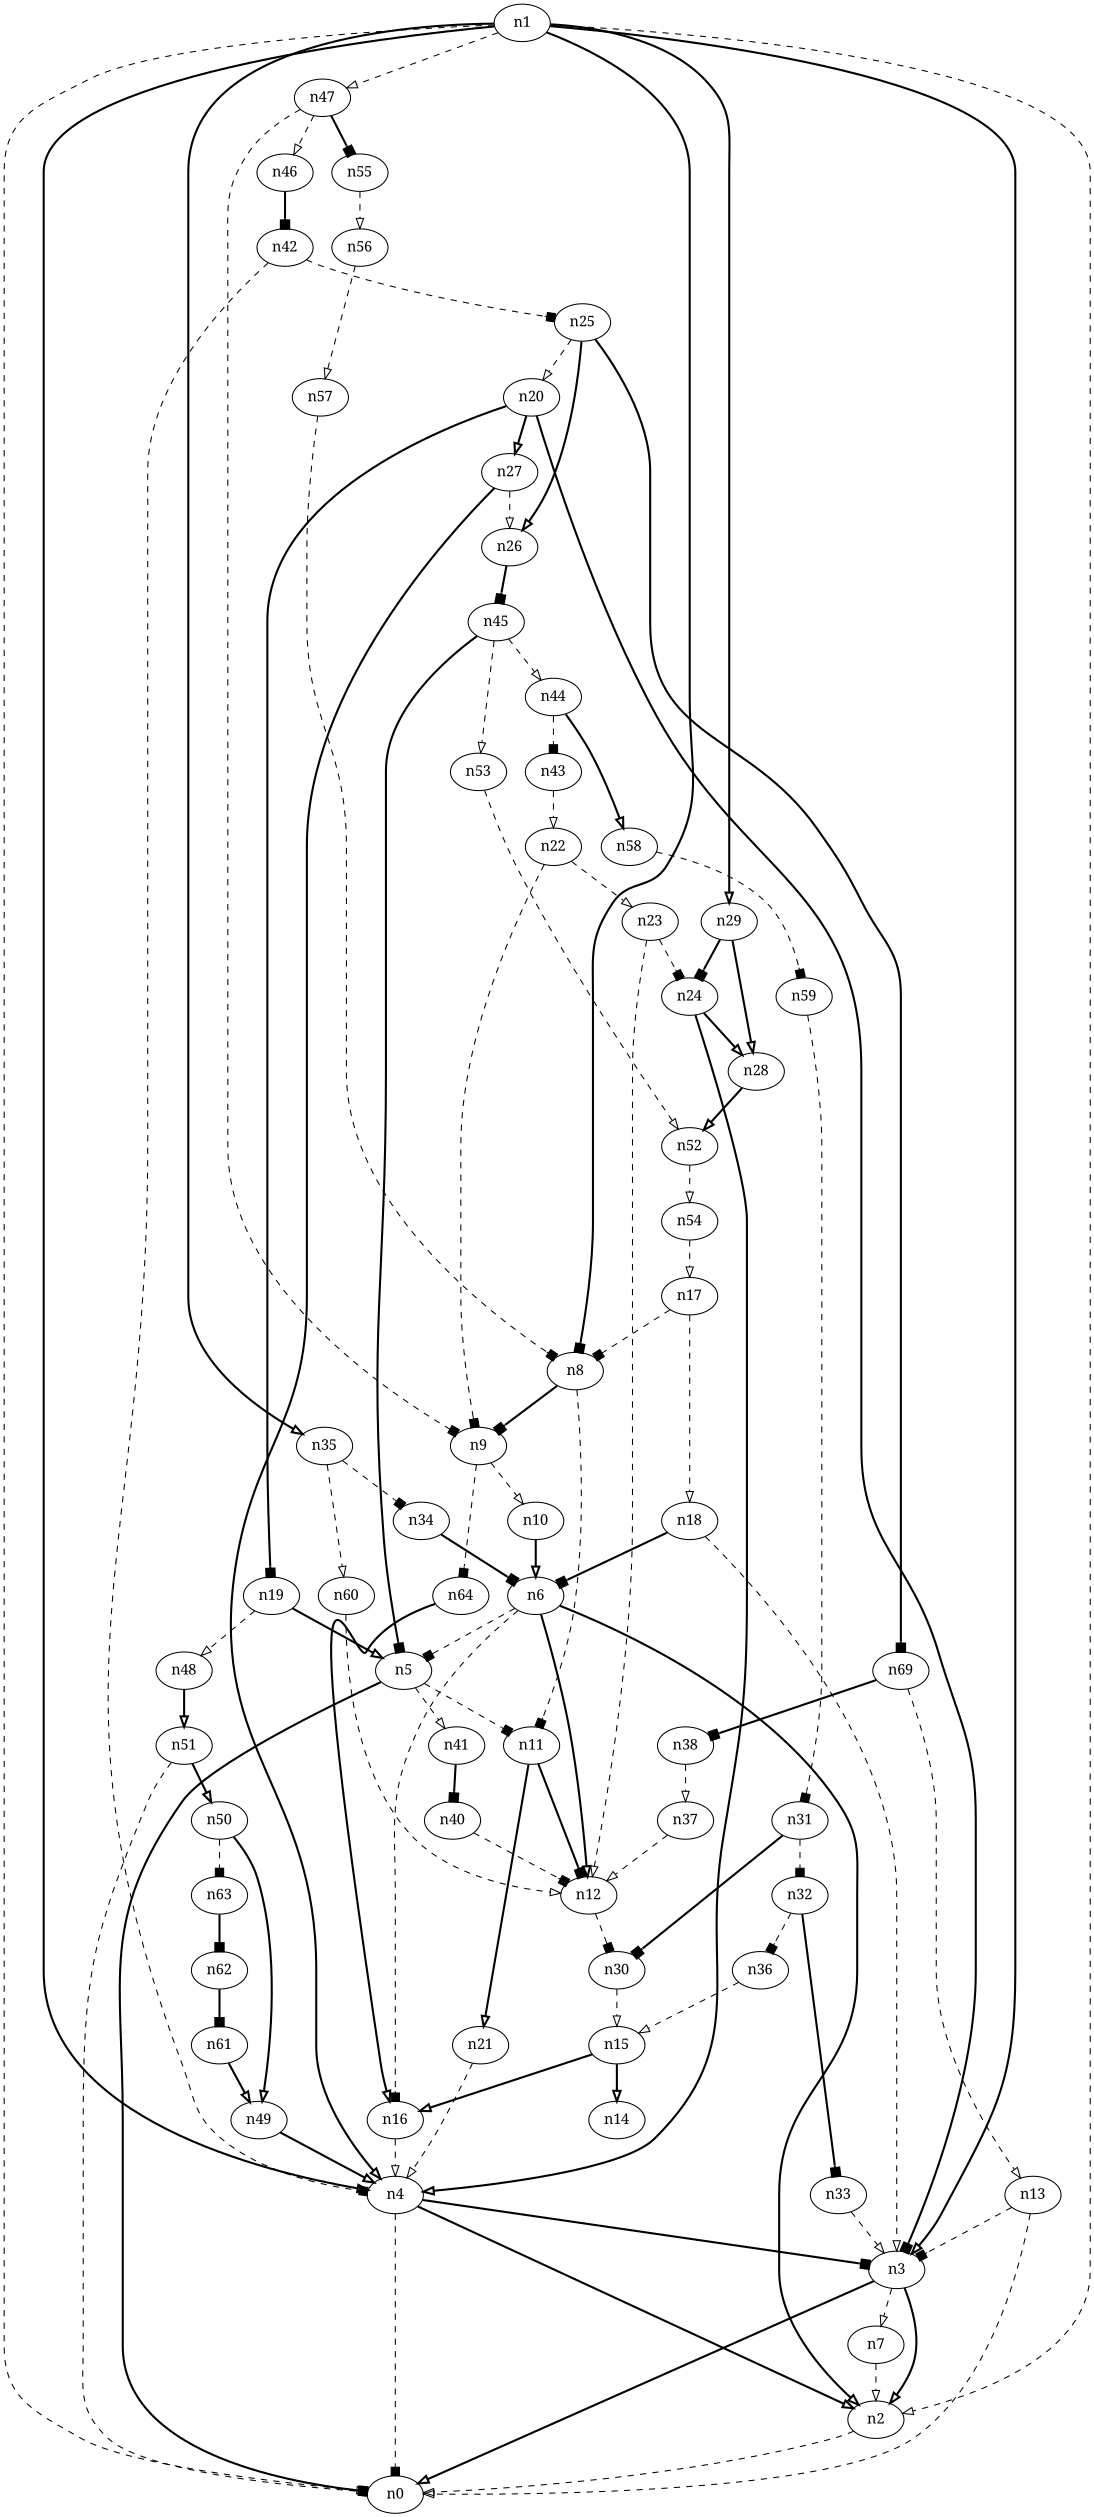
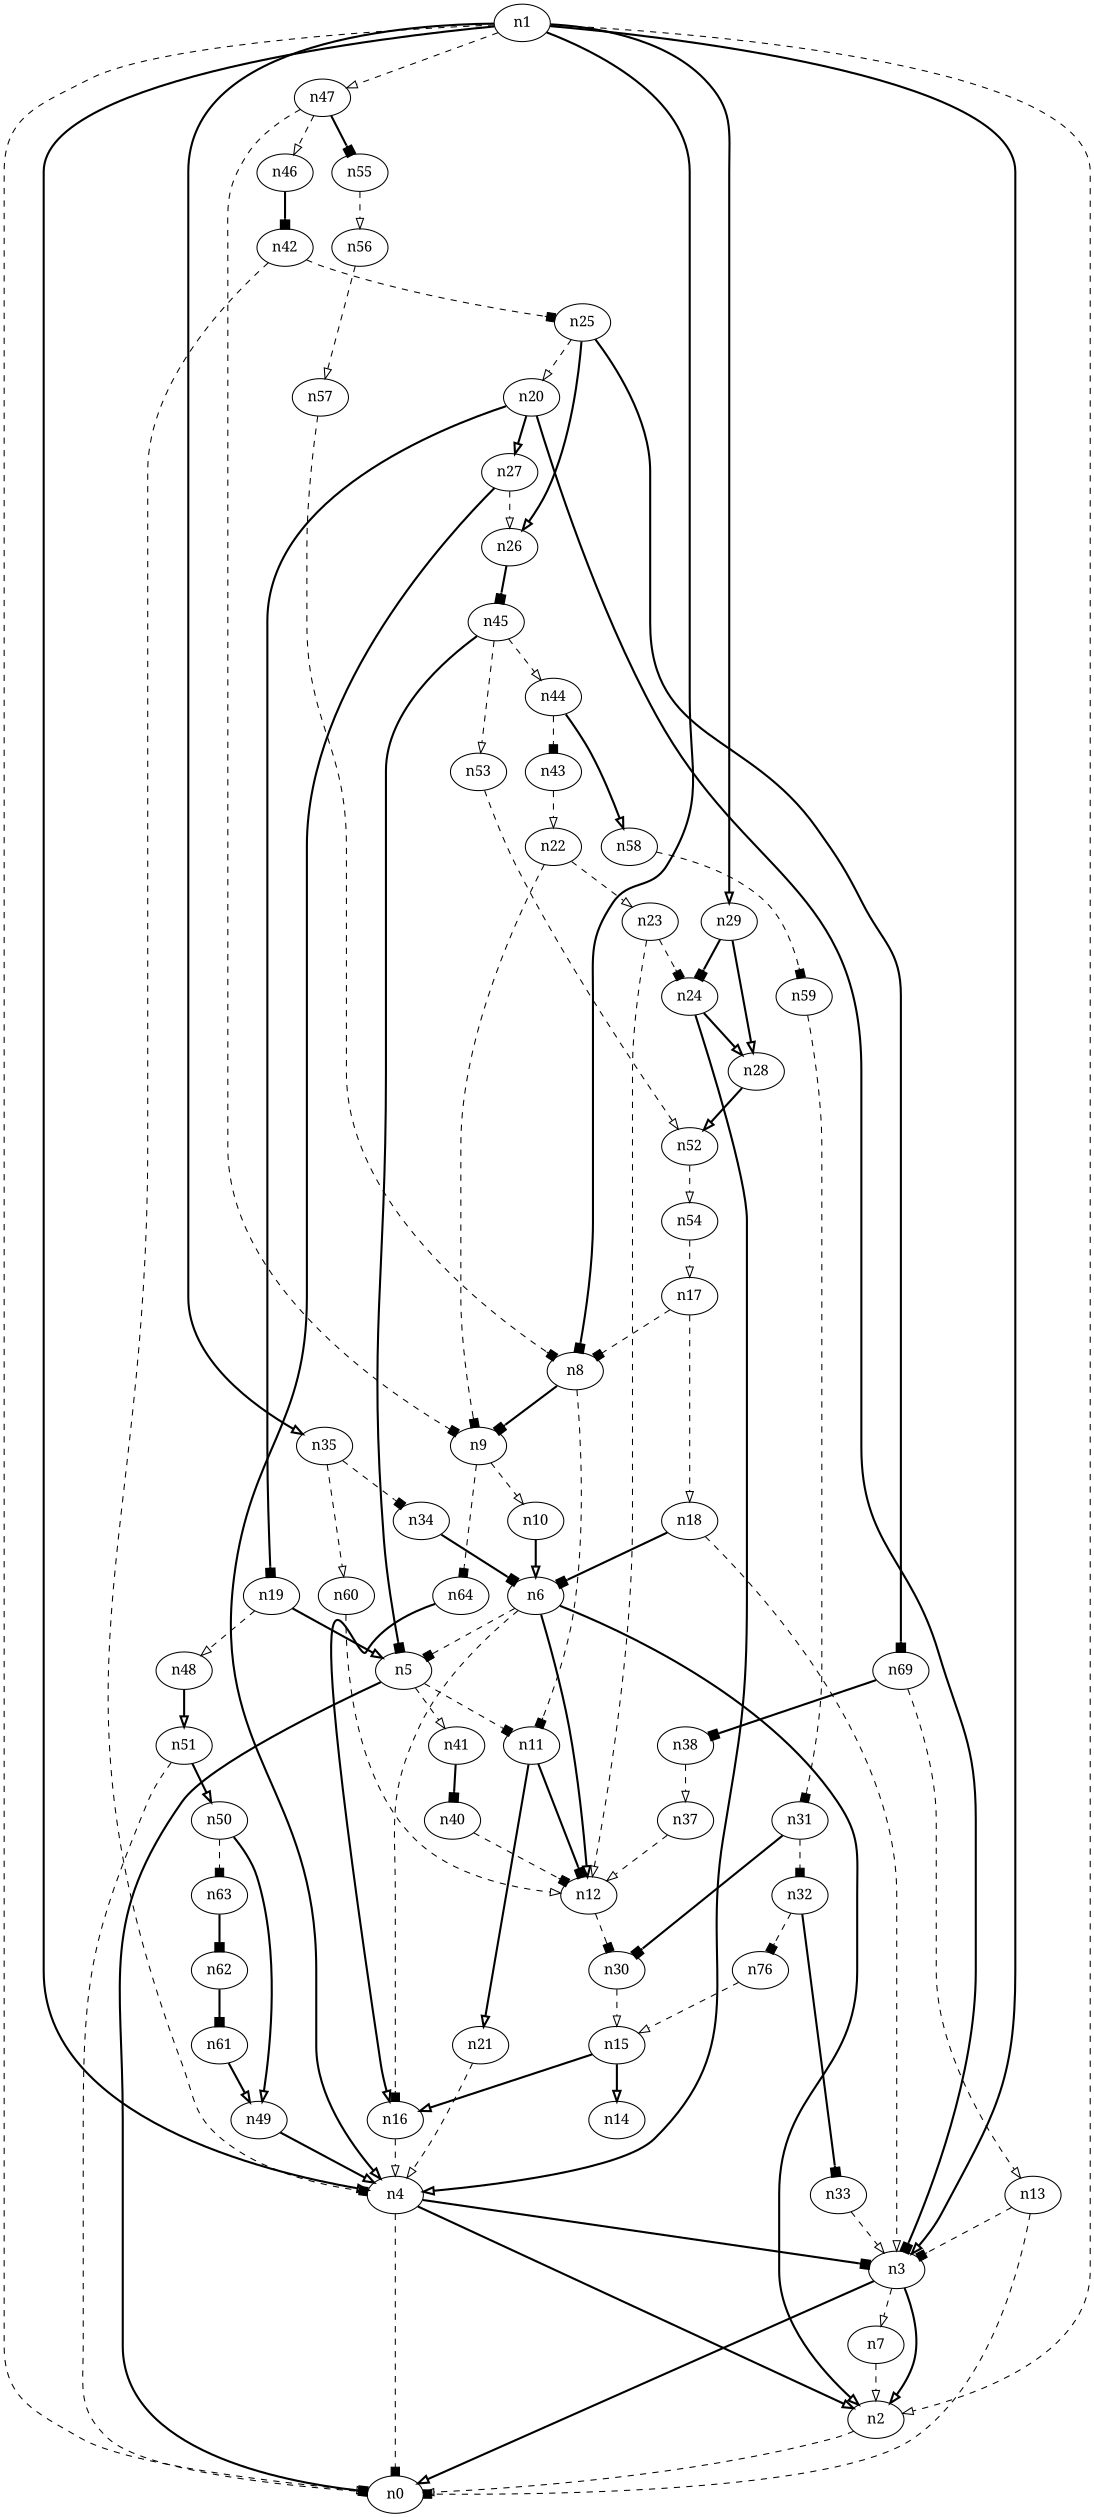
node "n36": label "n36" -> "n76"
edge "n13" -> "n0": arrowhead onormal -> box
